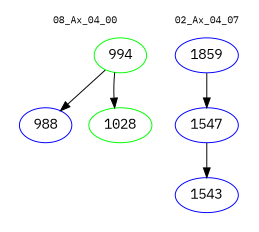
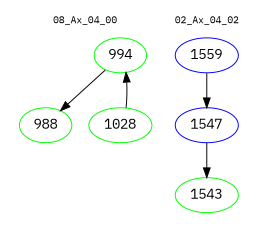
cluster "02_Ax_04_07": label "02_Ax_04_07" -> "02_Ax_04_02"
node "1859": label "1859" -> "1559"
edge "994" -> "1028": reversed
node "988": color blue -> green
node "1543": color blue -> green
